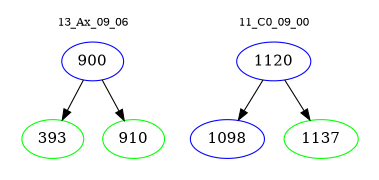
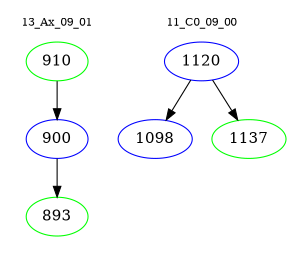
cluster "13_Ax_09_06": label "13_Ax_09_06" -> "13_Ax_09_01"
edge "900" -> "910": reversed
node "393": label "393" -> "893"
